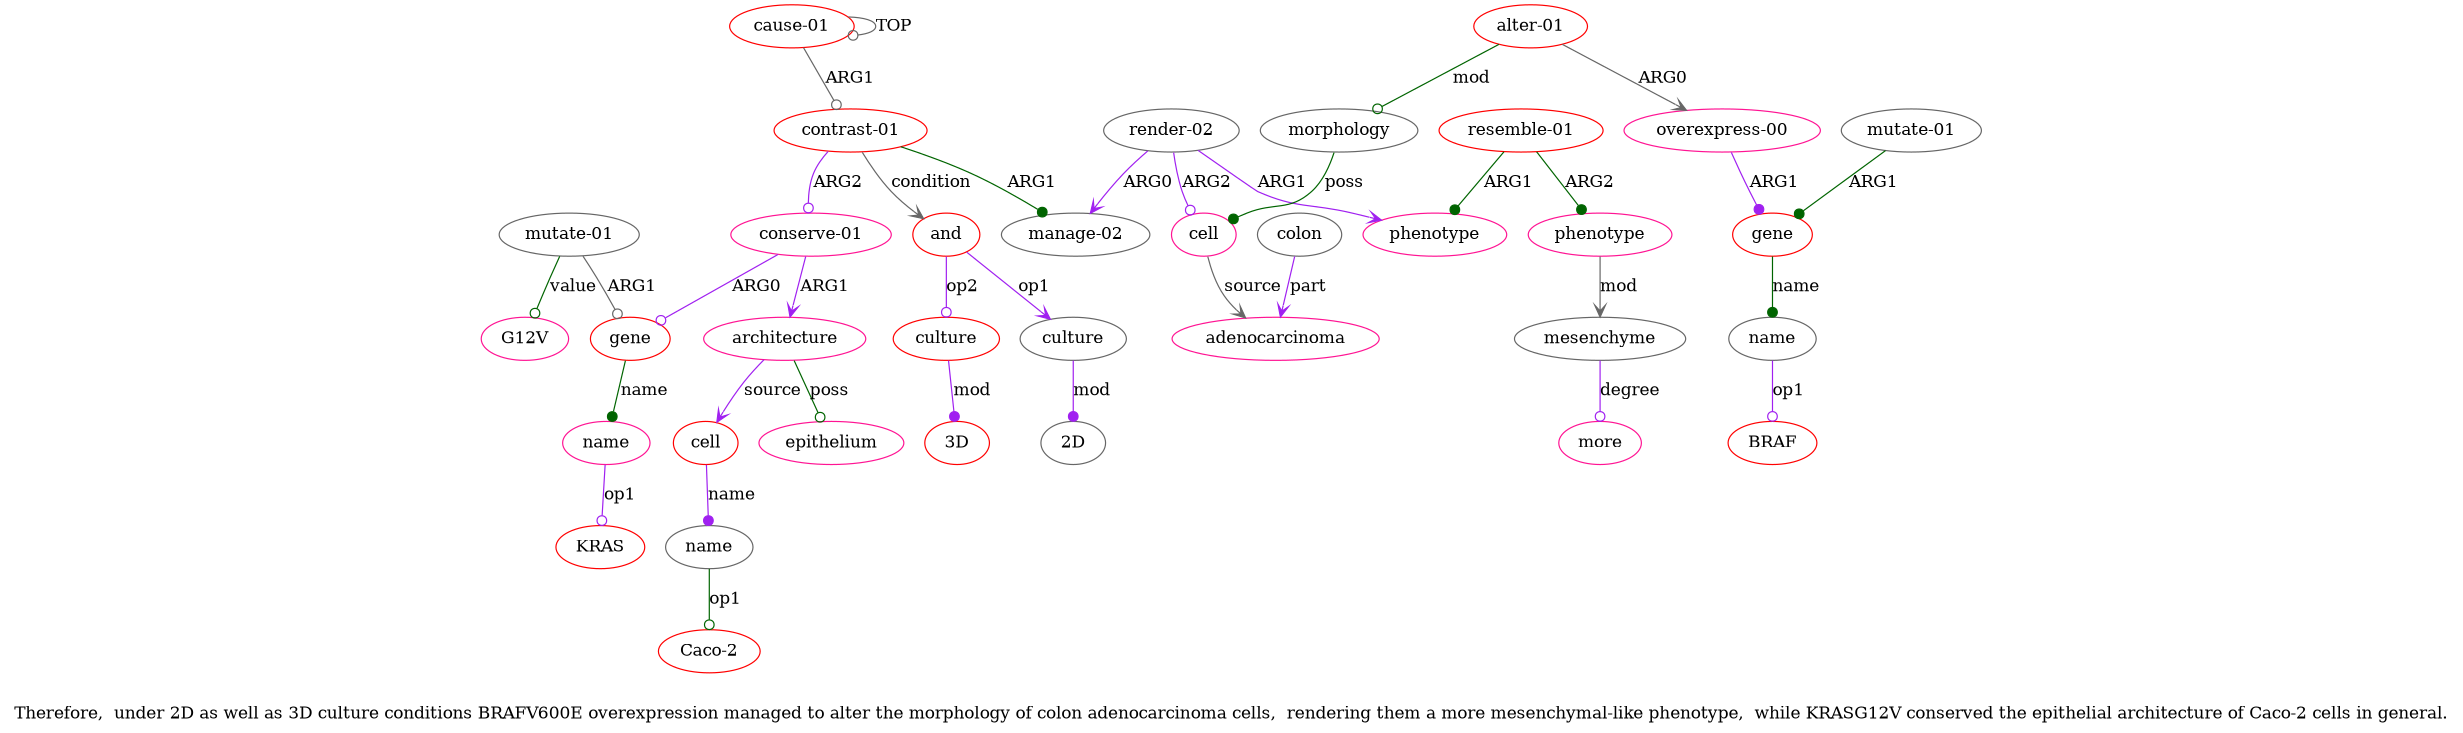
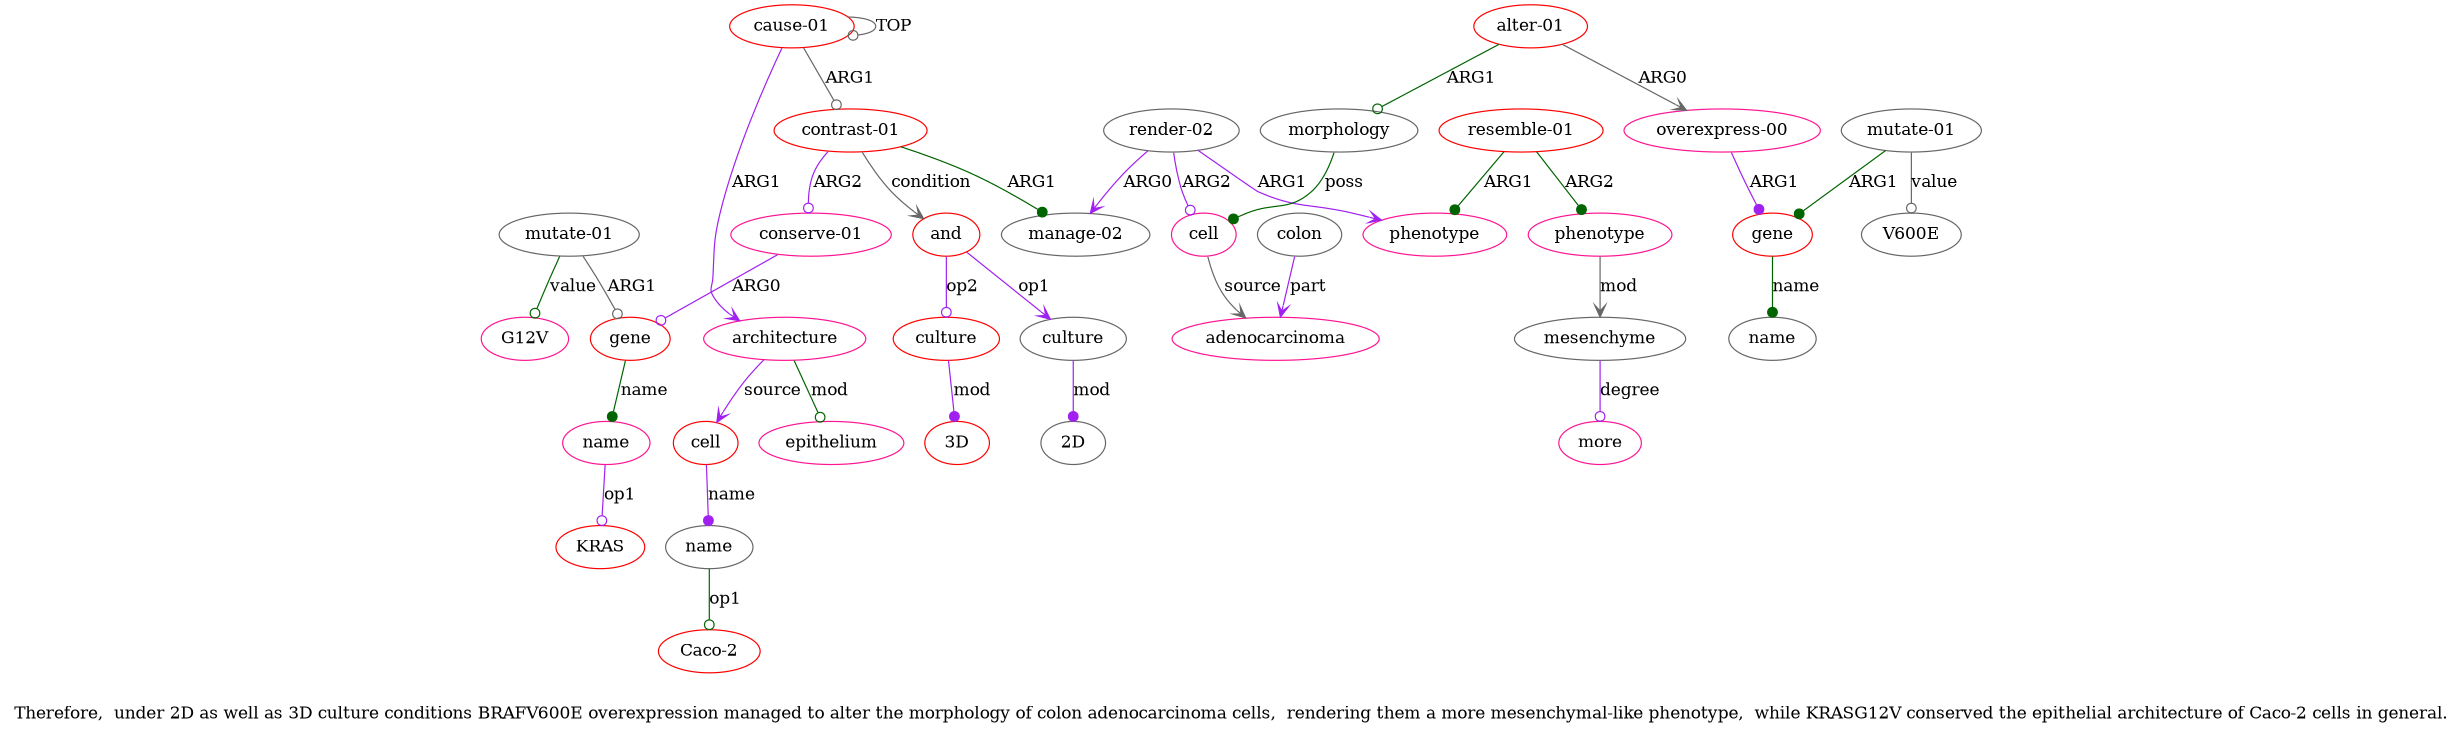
edge "alter-01" -> "morphology": label "mod" -> "ARG1"
node "V600E": added
edge "conserve-01" -> "architecture": now "cause-01" -> "architecture"
edge "architecture" -> "epithelium": label "poss" -> "mod"
node "BRAF": removed
